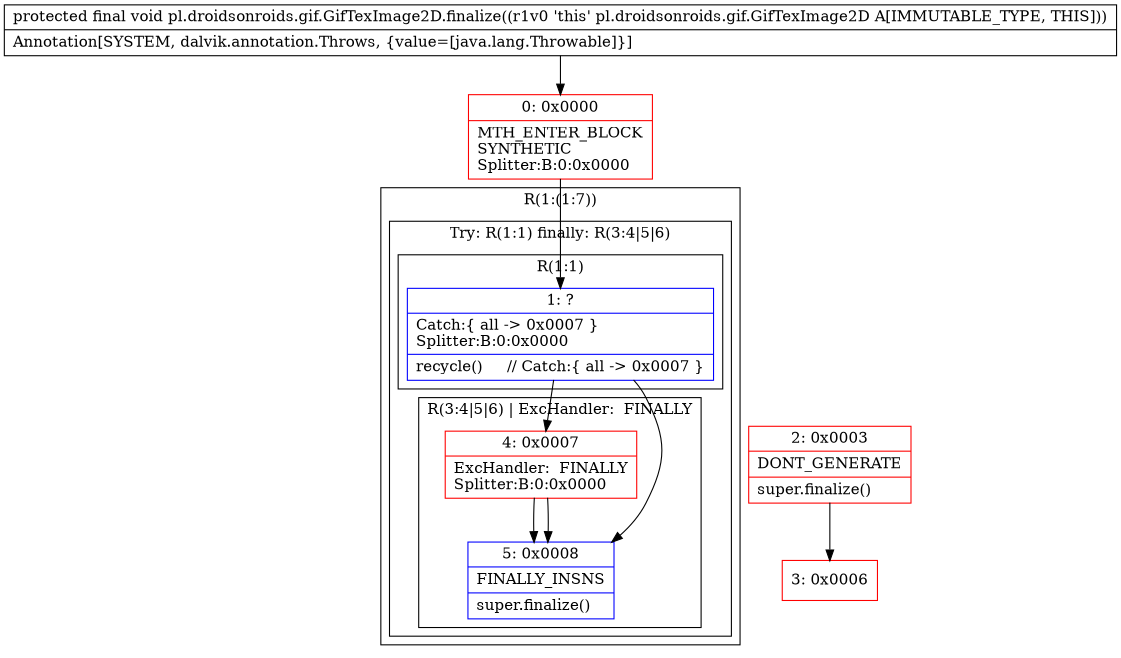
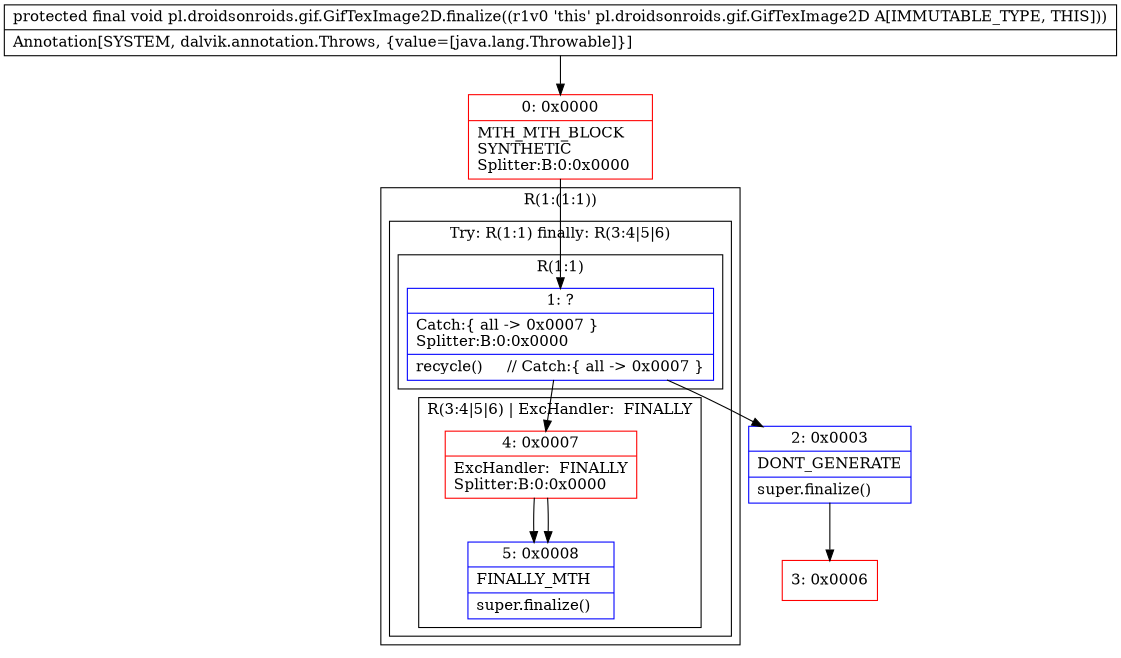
node "0: 0x0000": text "MTH_ENTER_BLOCK" -> "MTH_MTH_BLOCK"
cluster "R(1:(1:7))": label "R(1:(1:7))" -> "R(1:(1:1))"
edge "1: ?" -> "5: 0x0008": now "1: ?" -> "2: 0x0003"
node "2: 0x0003": color red -> blue
node "5: 0x0008": text "FINALLY_INSNS" -> "FINALLY_MTH"
